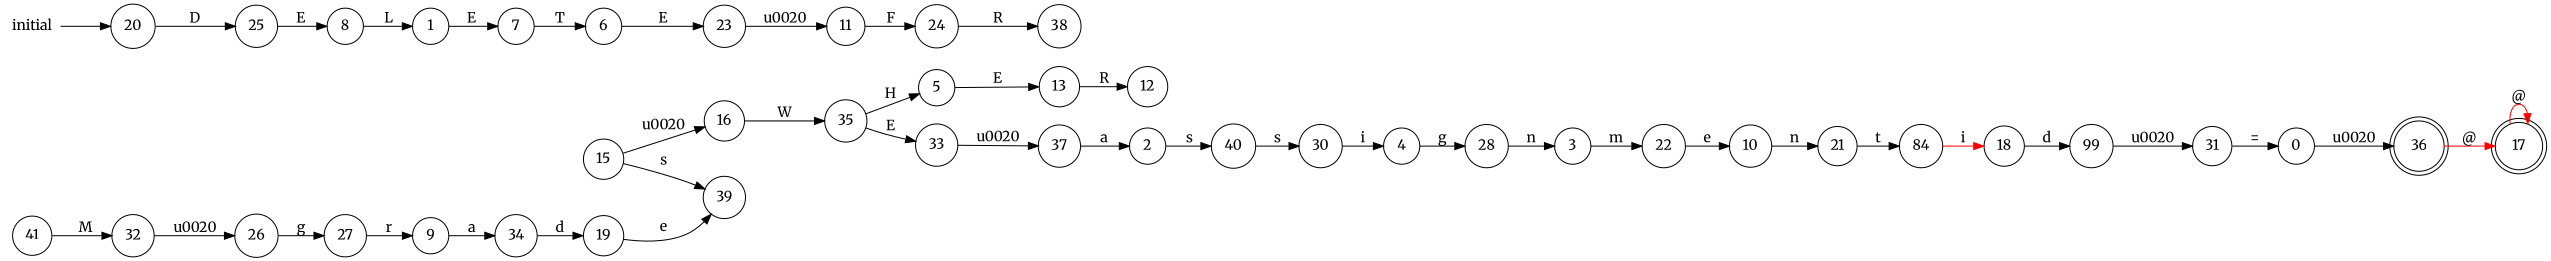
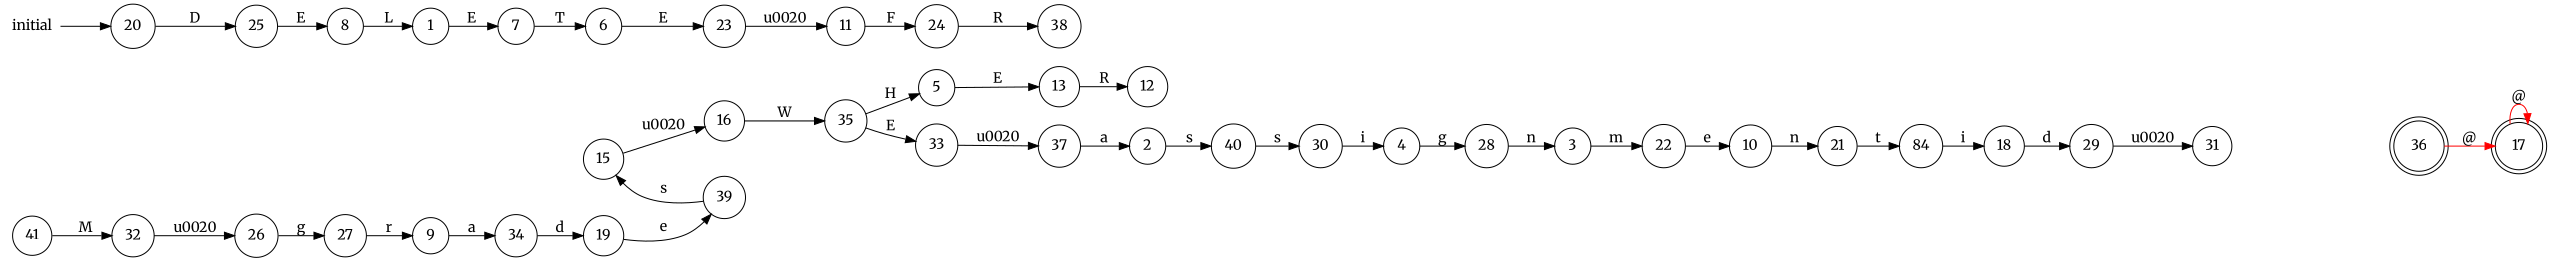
edge "84" -> "18": color red -> black
node "99": label "99" -> "29"
node "0": removed
edge "15" -> "39": reversed
